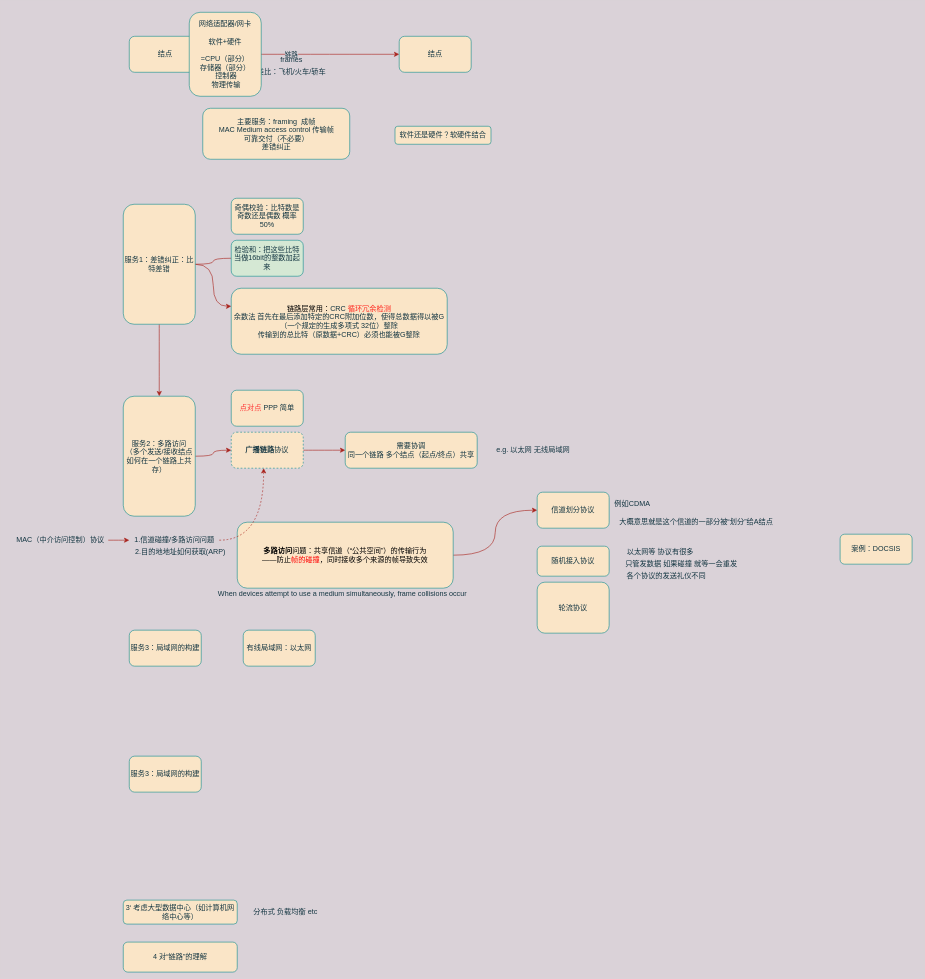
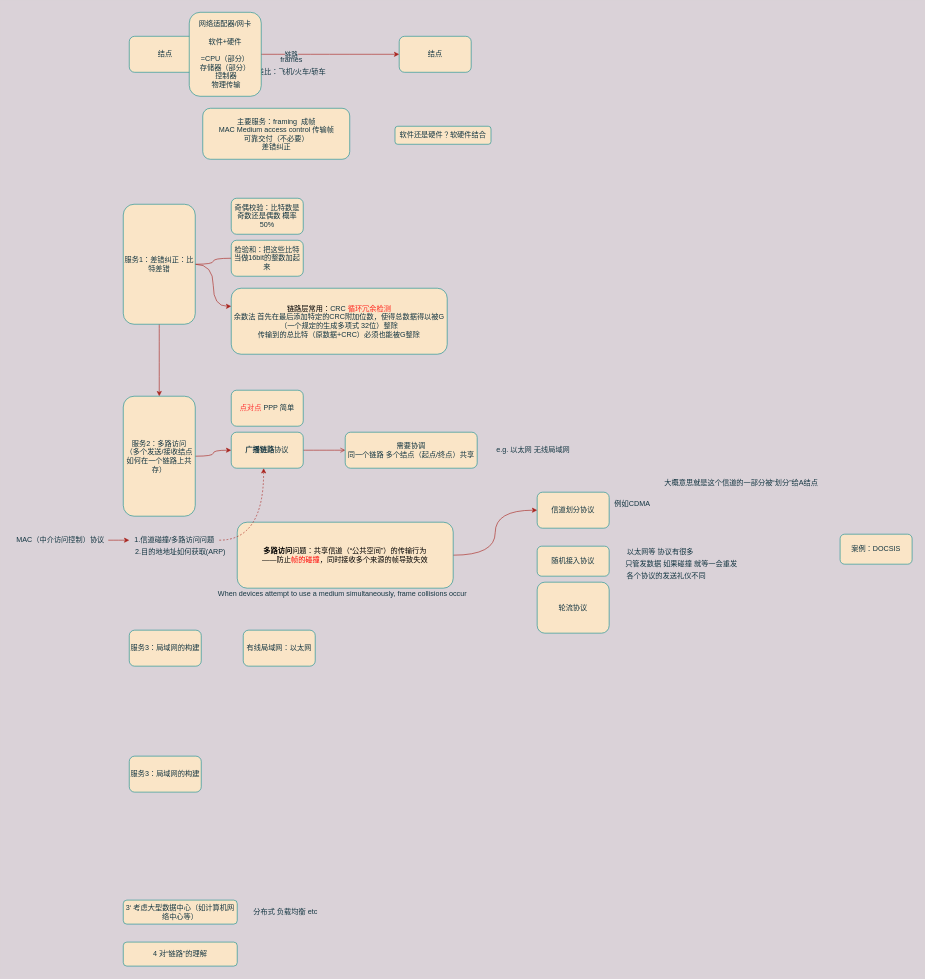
node "检验和：把这些比特当做16bit的整数加起来": fillcolor #d5e8d4 -> #fae5c7
node "广播链路协议": style dashed -> solid
edge "广播链路协议" -> "需要协调 同一个链路 多个结点（起点/终点）共享": arrowhead classic -> open
node "大概意思就是这个信道的一部分被“划分”给A结点": moved (696, 522) -> (741, 483)
node "4 对“链路”的理解": size 114x30 -> 114x24
